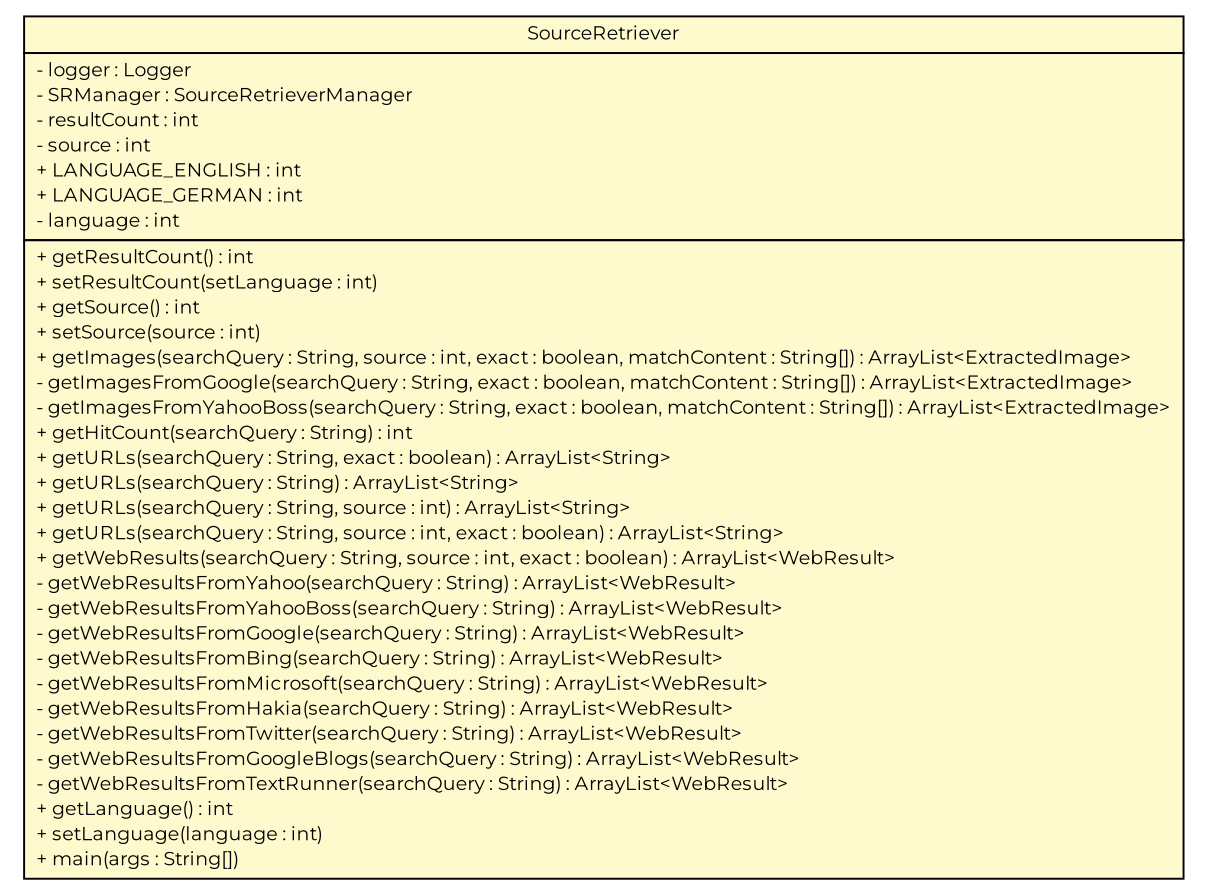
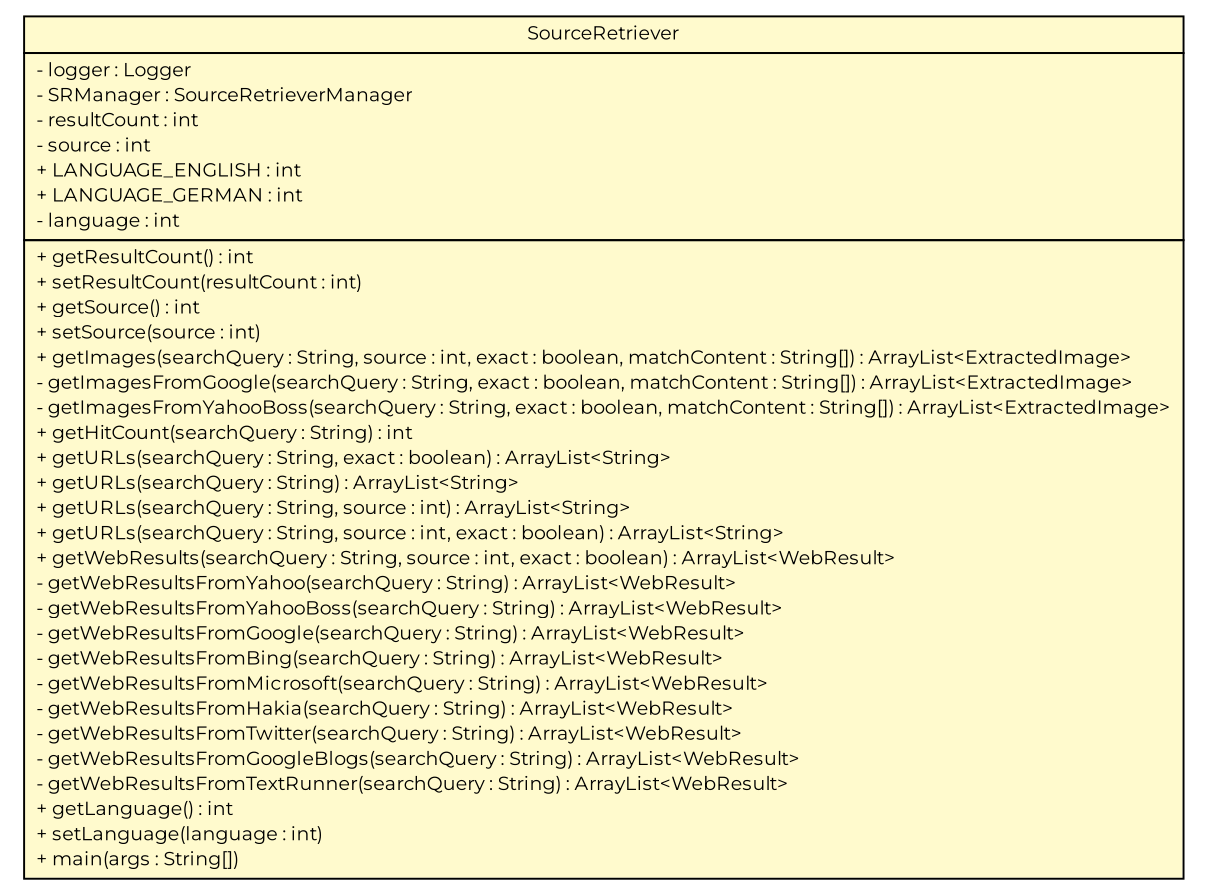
node "SourceRetriever": text "+ setResultCount(setLanguage : int)" -> "+ setResultCount(resultCount : int)"
